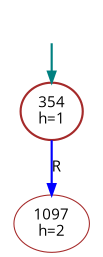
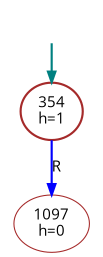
node "1097 h=2": label "1097 h=2" -> "1097 h=0"
